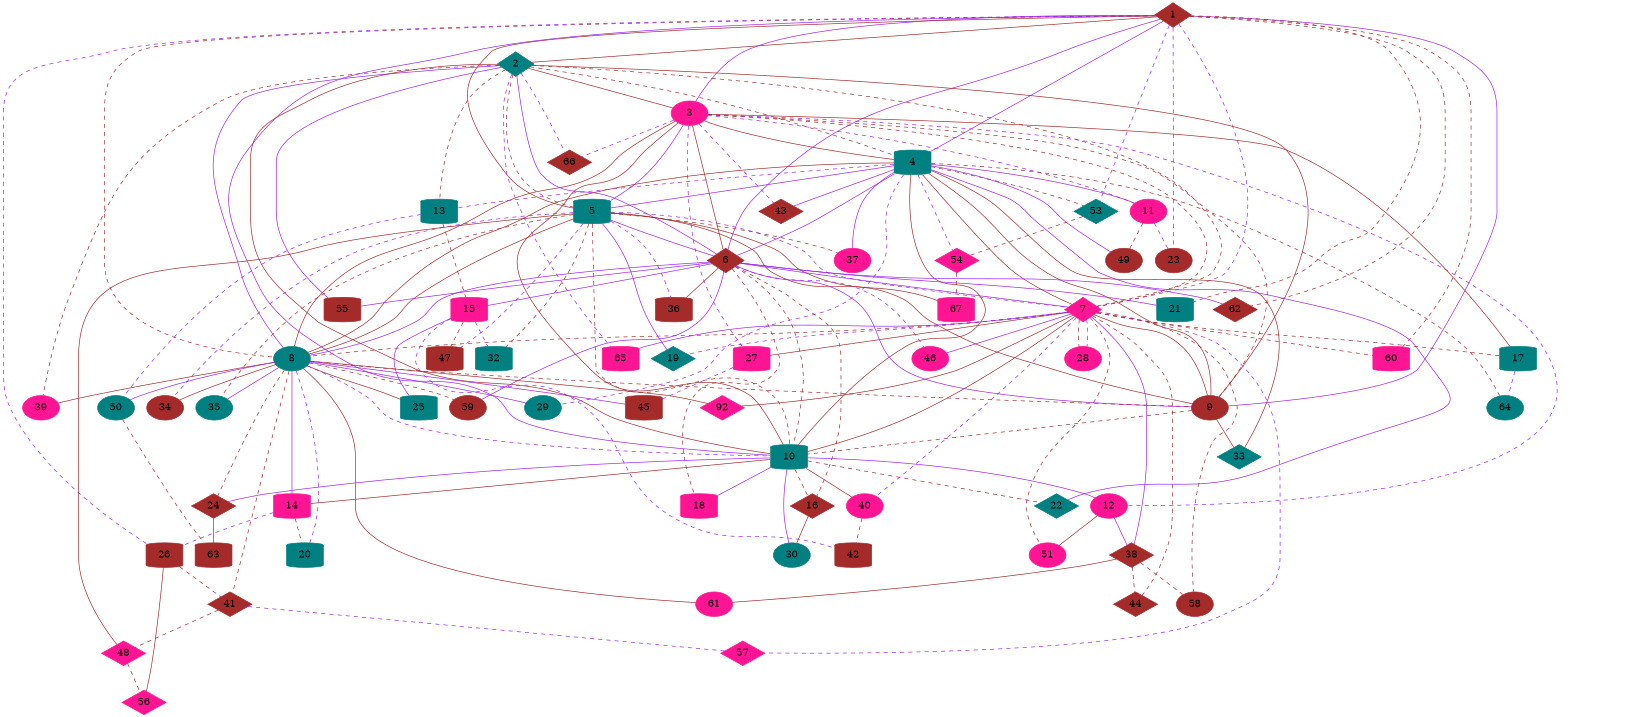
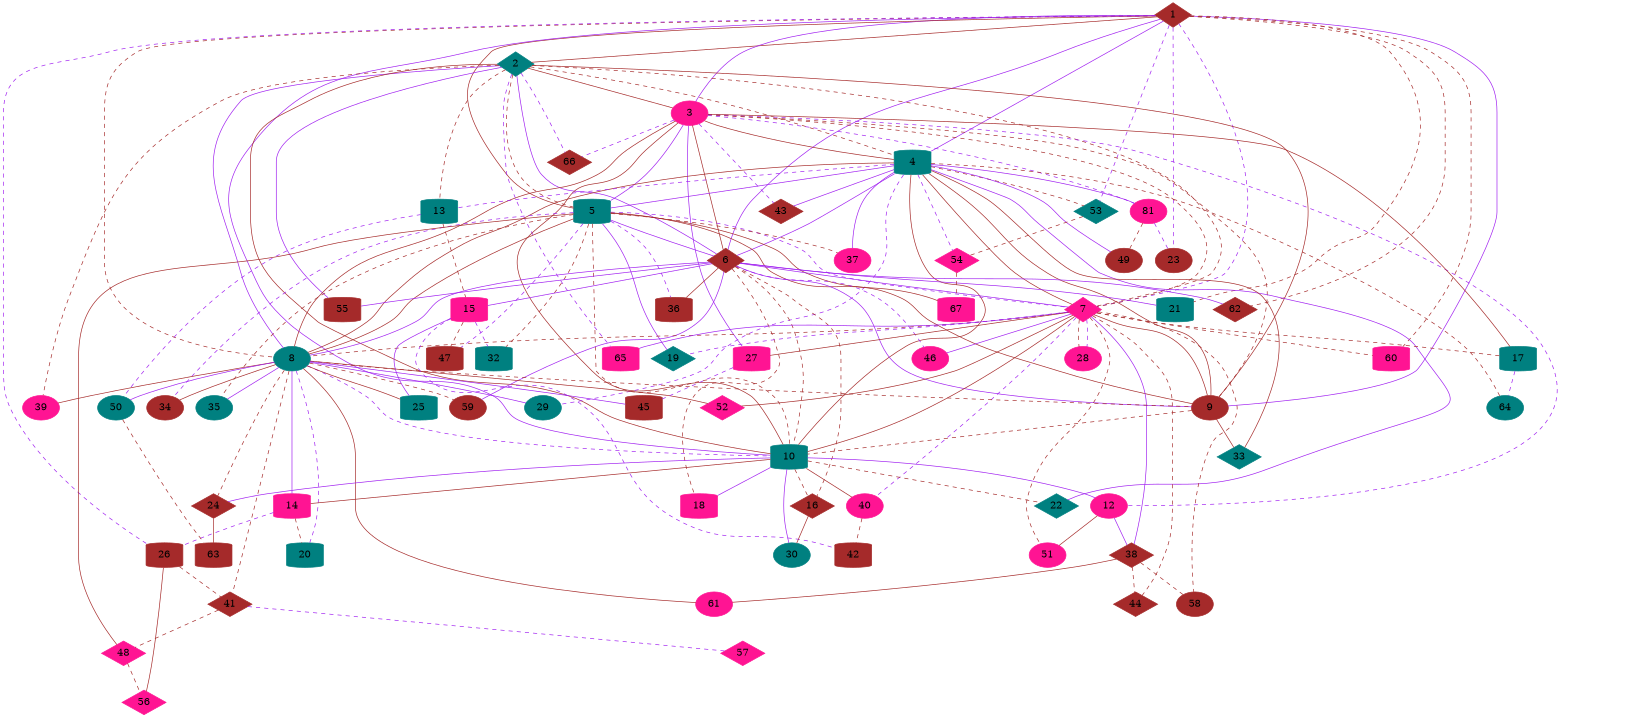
node "11": label "11" -> "81"
edge "3" -- "27": style dashed -> solid
node "92": label "92" -> "52"
edge "7" -- "57": removed
